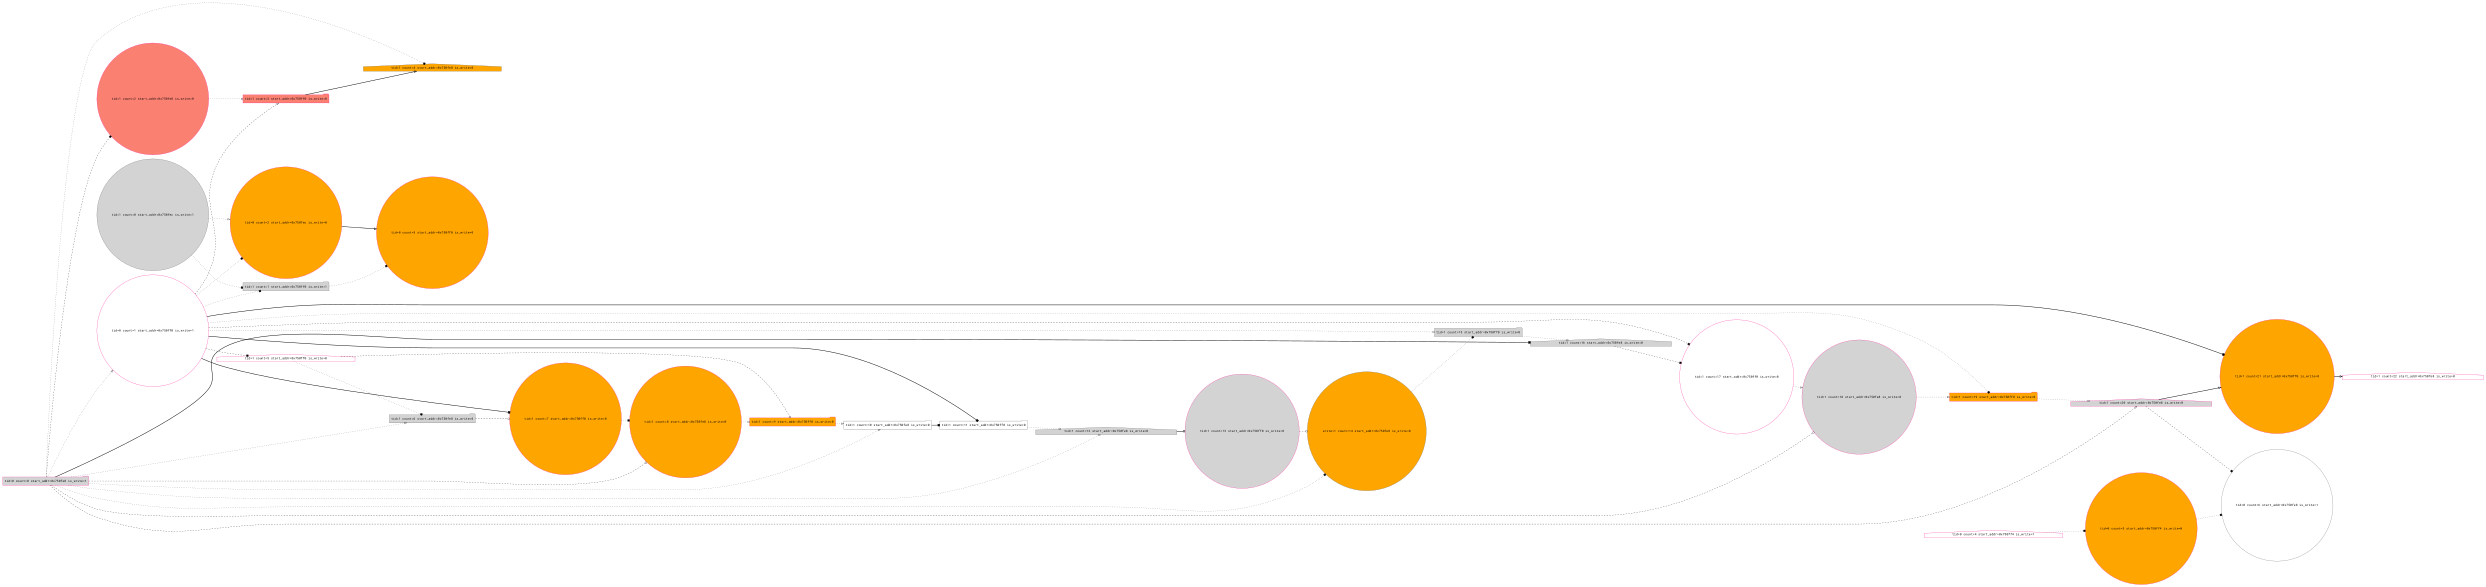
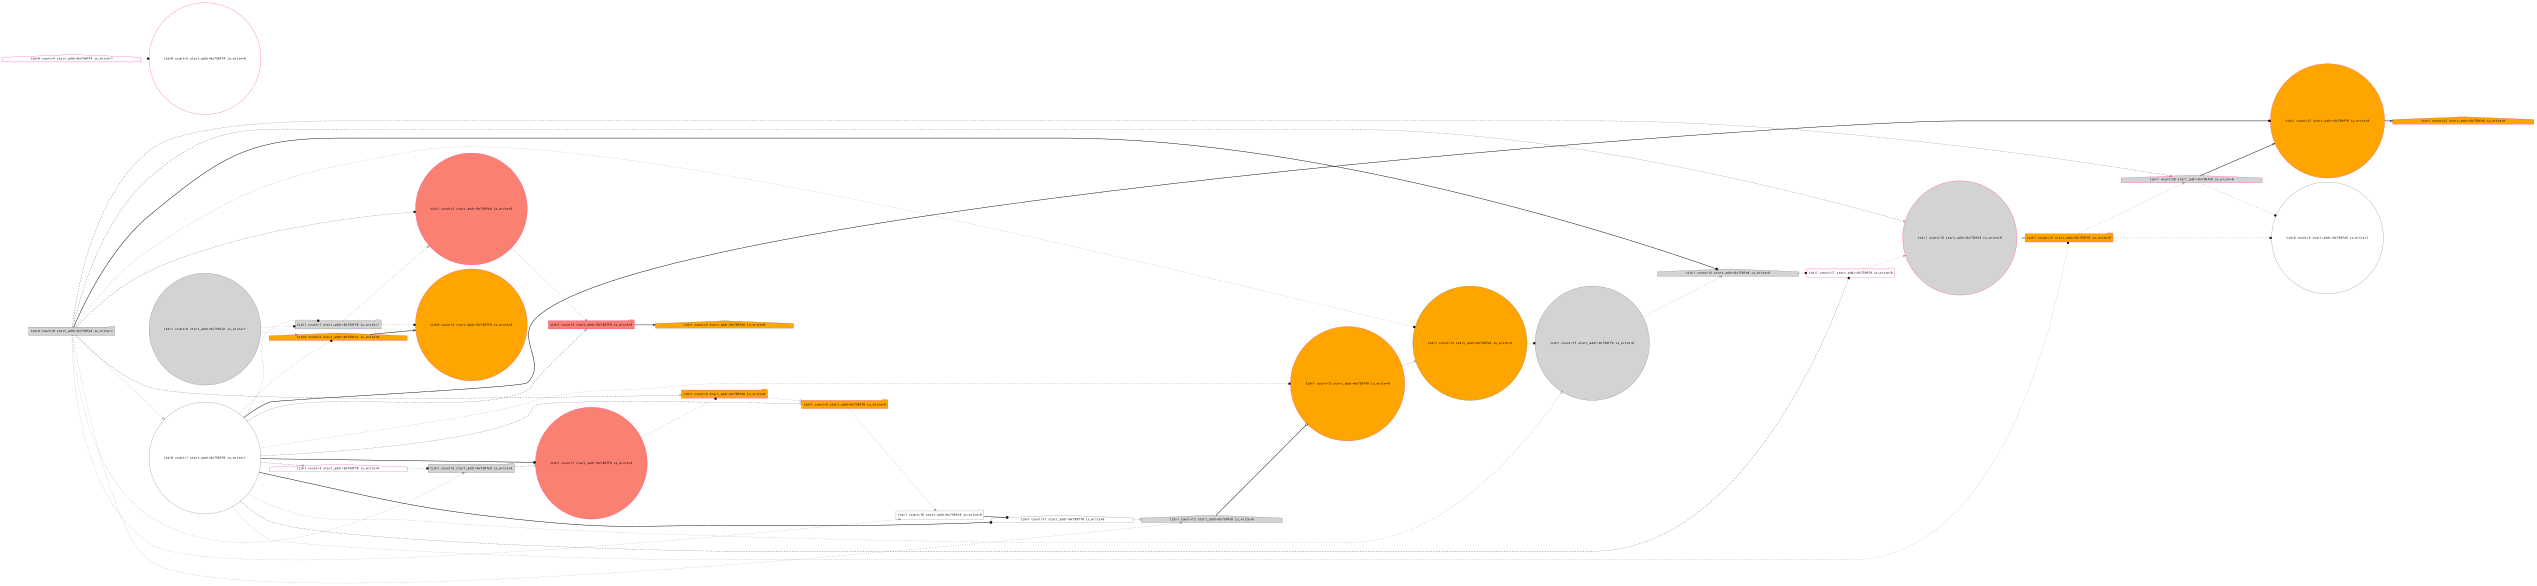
edge "tid=0 count=0 start_addr=0x750fe8 is_write=1" -> "tid=1 count=4 start_addr=0x750fe8 is_write=0": removed
node "tid=0 count=2 start_addr=0x750fec is_write=0": shape circle -> house
edge "tid=1 count=1 start_addr=0x750ff0 is_write=1" -> "tid=1 count=2 start_addr=0x750fe8 is_write=0": added
node "tid=0 count=1 start_addr=0x750ff0 is_write=1": color deeppink -> gray40
node "tid=1 count=15 start_addr=0x750ff0 is_write=0": shape folder -> circle
edge "tid=0 count=1 start_addr=0x750ff0 is_write=1" -> "tid=1 count=5 start_addr=0x750ff0 is_write=0": arrowhead box -> odot
edge "tid=1 count=5 start_addr=0x750ff0 is_write=0" -> "tid=1 count=9 start_addr=0x750ff0 is_write=0": now "tid=0 count=1 start_addr=0x750ff0 is_write=1" -> "tid=1 count=9 start_addr=0x750ff0 is_write=0"
node "tid=1 count=22 start_addr=0x750fe8 is_write=0": fillcolor white -> orange
node "tid=1 count=17 start_addr=0x750ff0 is_write=0": shape circle -> folder
edge "tid=0 count=1 start_addr=0x750ff0 is_write=1" -> "tid=1 count=13 start_addr=0x750ff0 is_write=0": added
node "tid=1 count=7 start_addr=0x750ff0 is_write=0": fillcolor orange -> salmon
node "tid=1 count=8 start_addr=0x750fe8 is_write=0": shape circle -> folder
node "tid=1 count=11 start_addr=0x750ff0 is_write=0": shape folder -> house
node "tid=1 count=13 start_addr=0x750ff0 is_write=0": fillcolor lightgrey -> orange
node "write=1 count=14 start_addr=0x750fe8 is_write=0": label "write=1 count=14 start_addr=0x750fe8 is_write=0" -> "tid=1 count=14 start_addr=0x750fe8 is_write=0"
edge "tid=1 count=20 start_addr=0x750fe8 is_write=0" -> "tid=0 count=6 start_addr=0x750fe8 is_write=1": style dashed -> dotted
node "tid=0 count=0 start_addr=0x750fe8 is_write=1": color deeppink -> gray40
edge "tid=0 count=5 start_addr=0x750ff4 is_write=0" -> "tid=0 count=6 start_addr=0x750fe8 is_write=1": now "tid=1 count=19 start_addr=0x750ff0 is_write=0" -> "tid=0 count=6 start_addr=0x750fe8 is_write=1"
node "tid=0 count=5 start_addr=0x750ff4 is_write=0": fillcolor orange -> white
